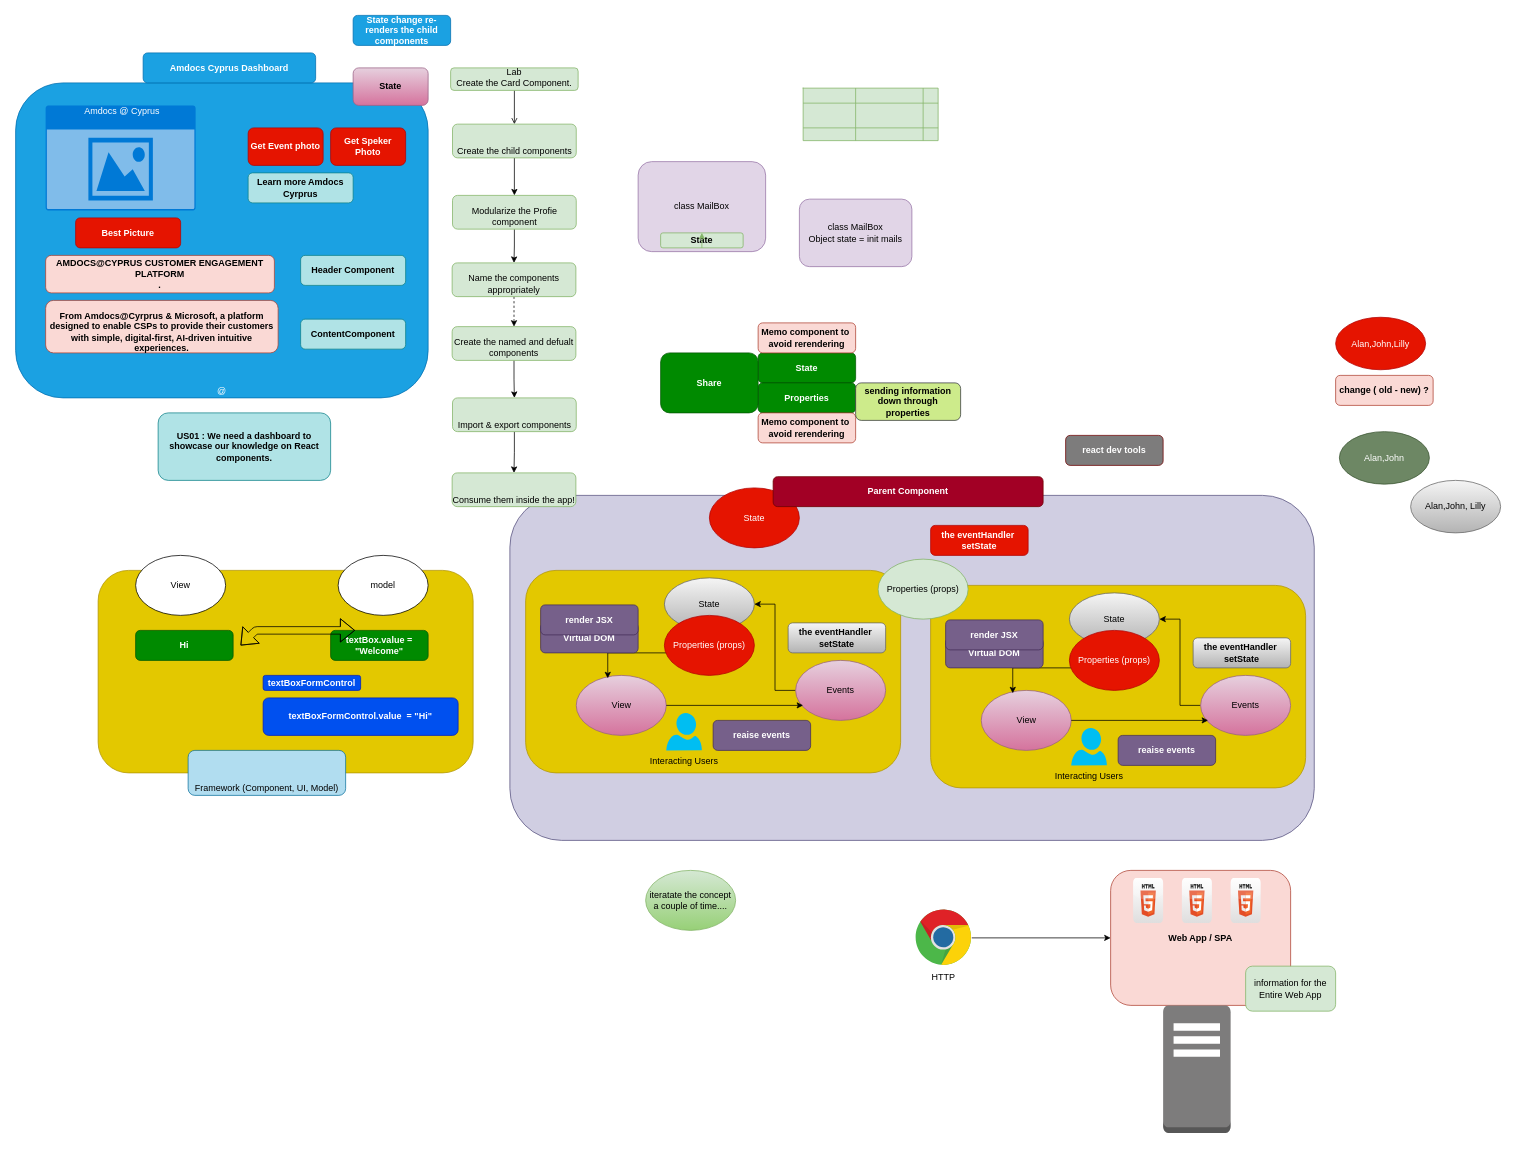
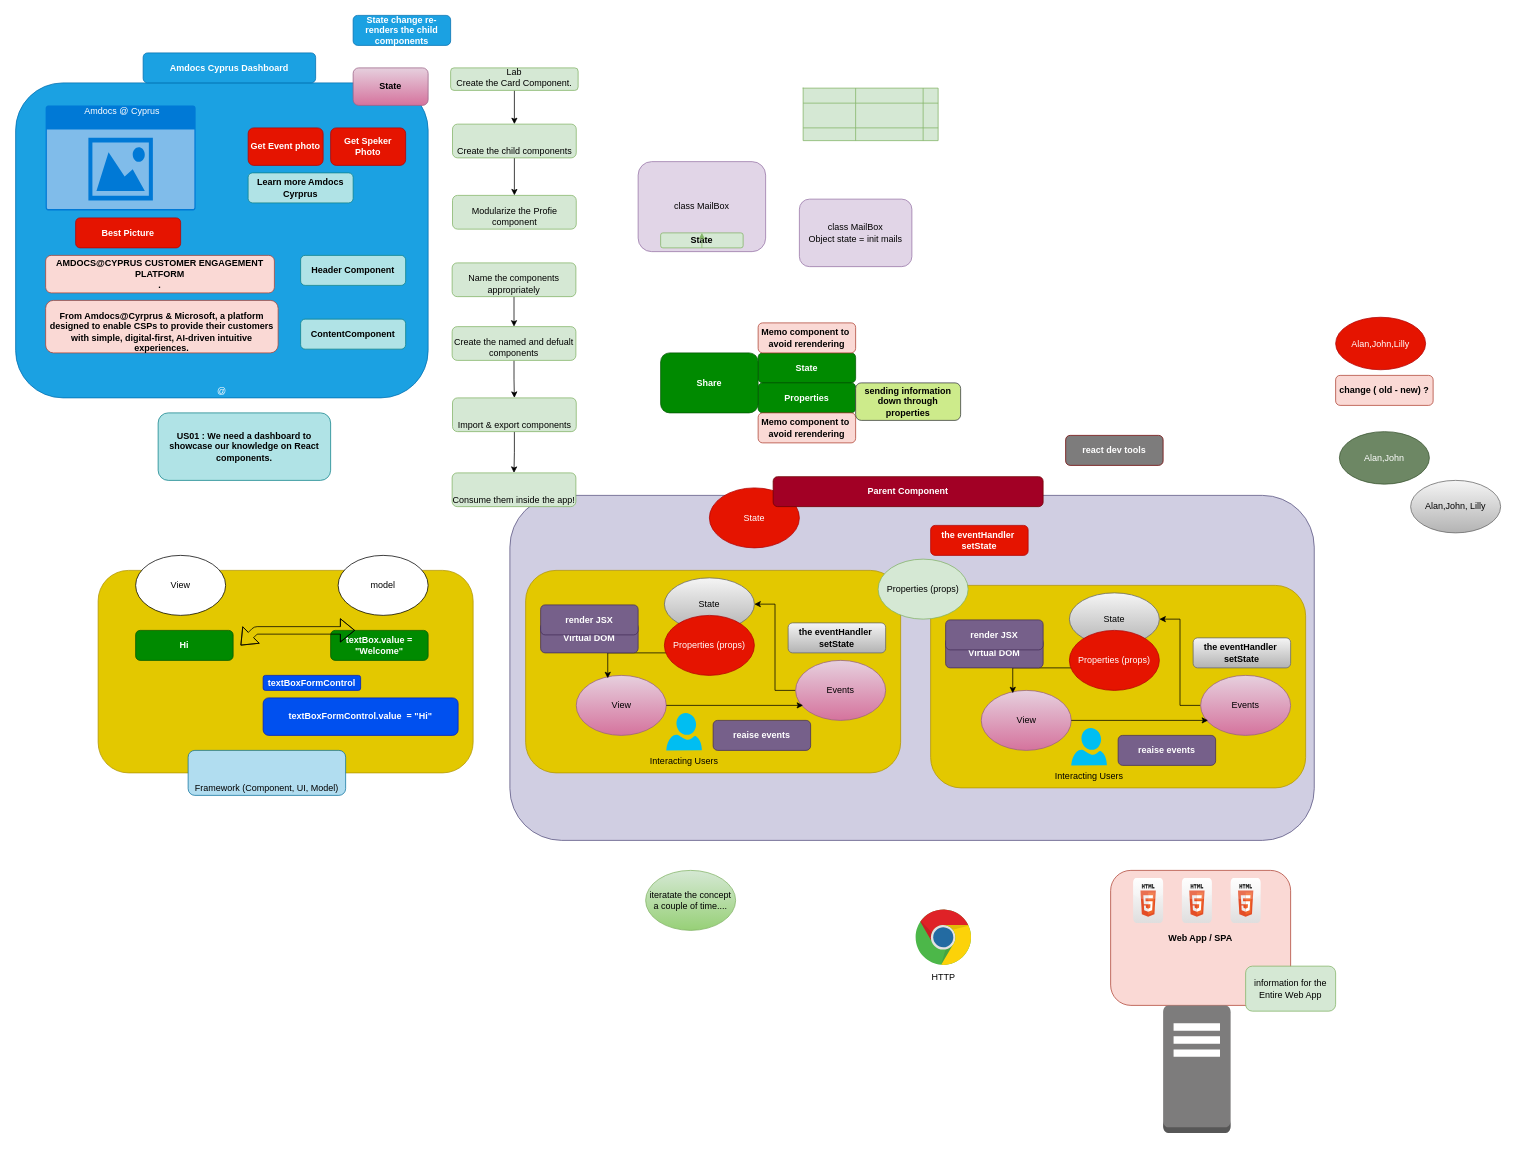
edge "Lab Create the Card Component." -> "Create the child components": arrowhead open -> classic
edge "Modularize the Profie component" -> "Name the components appropriately": removed
edge "Name the components appropriately" -> "Create the named and defualt components": style dashed -> solid
edge "HTTP" -> "Web App / SPA": removed
